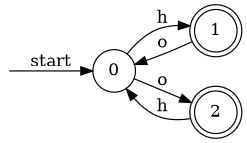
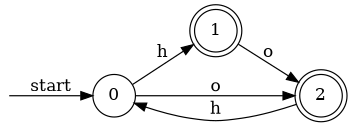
edge "1" -> "0": now "1" -> "2"
